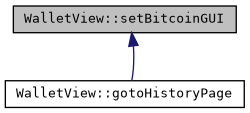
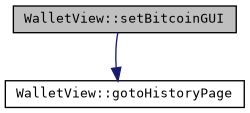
edge "WalletView::gotoHistoryPage" -> "WalletView::setBitcoinGUI": reversed
